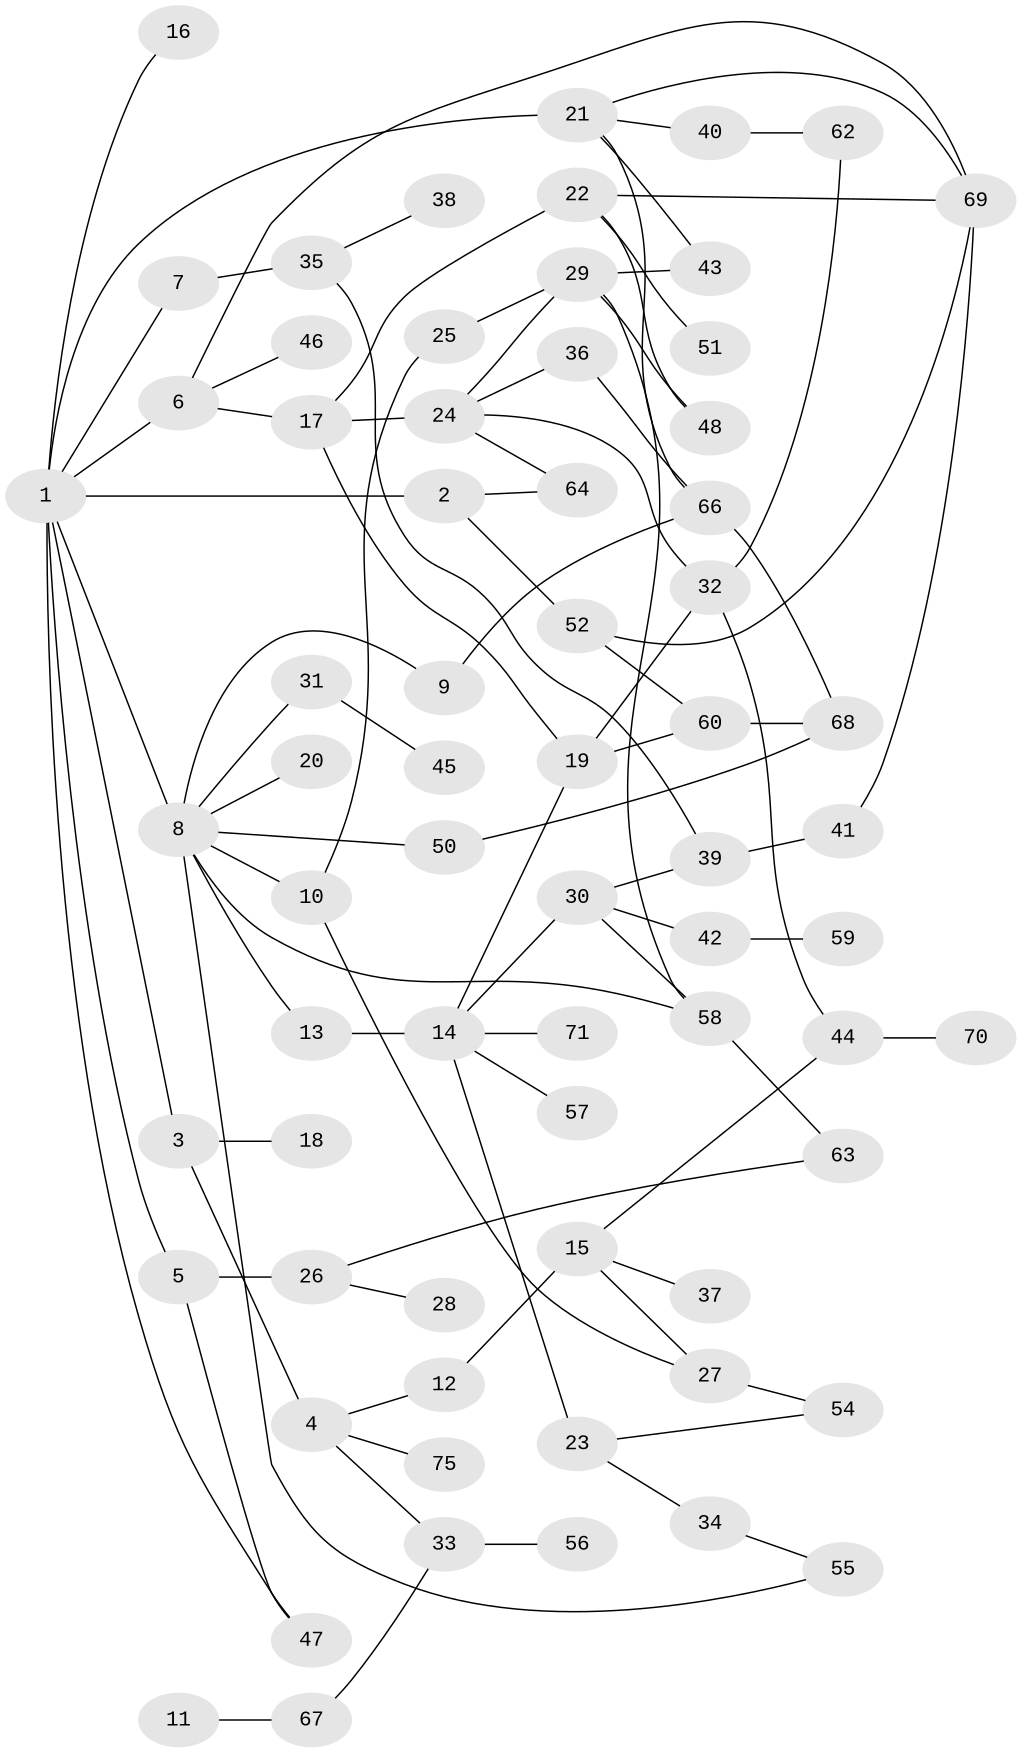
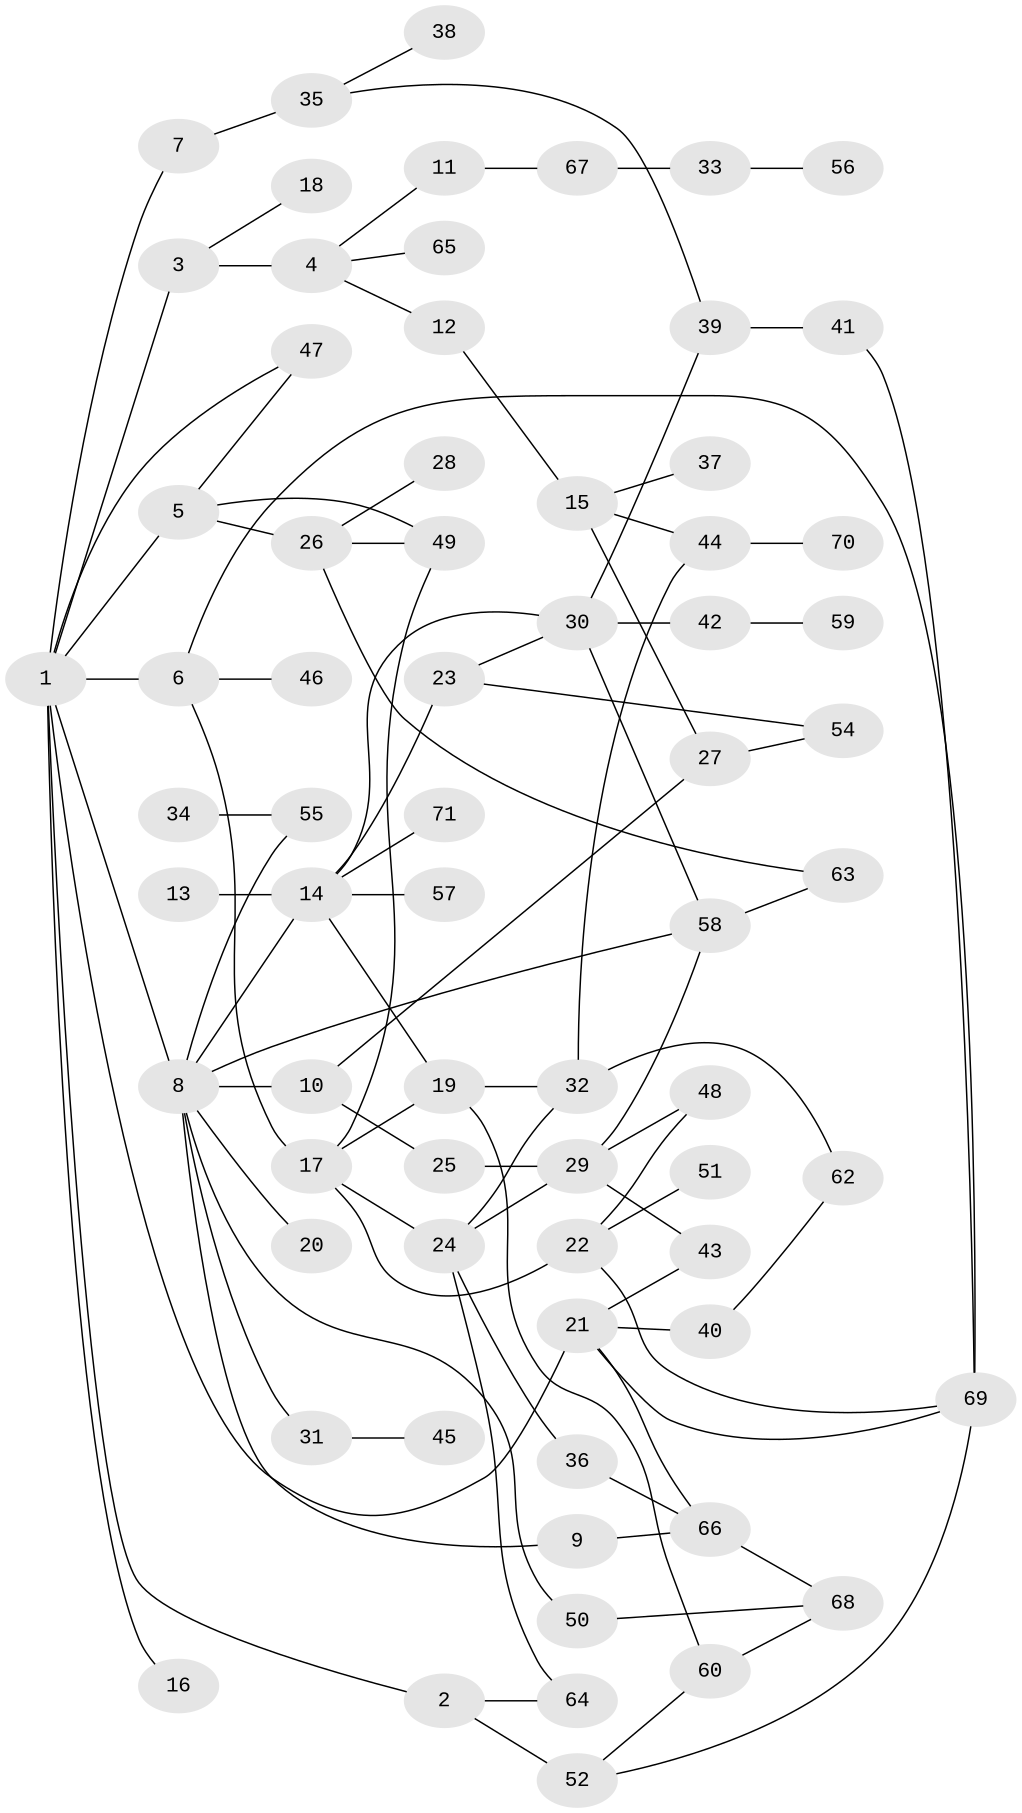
node "49": added
edge "8" -- "13": now "8" -- "14"
node "75": label "75" -> "65"
edge "23" -- "34": now "23" -- "30"
edge "4" -- "33": now "4" -- "11"
